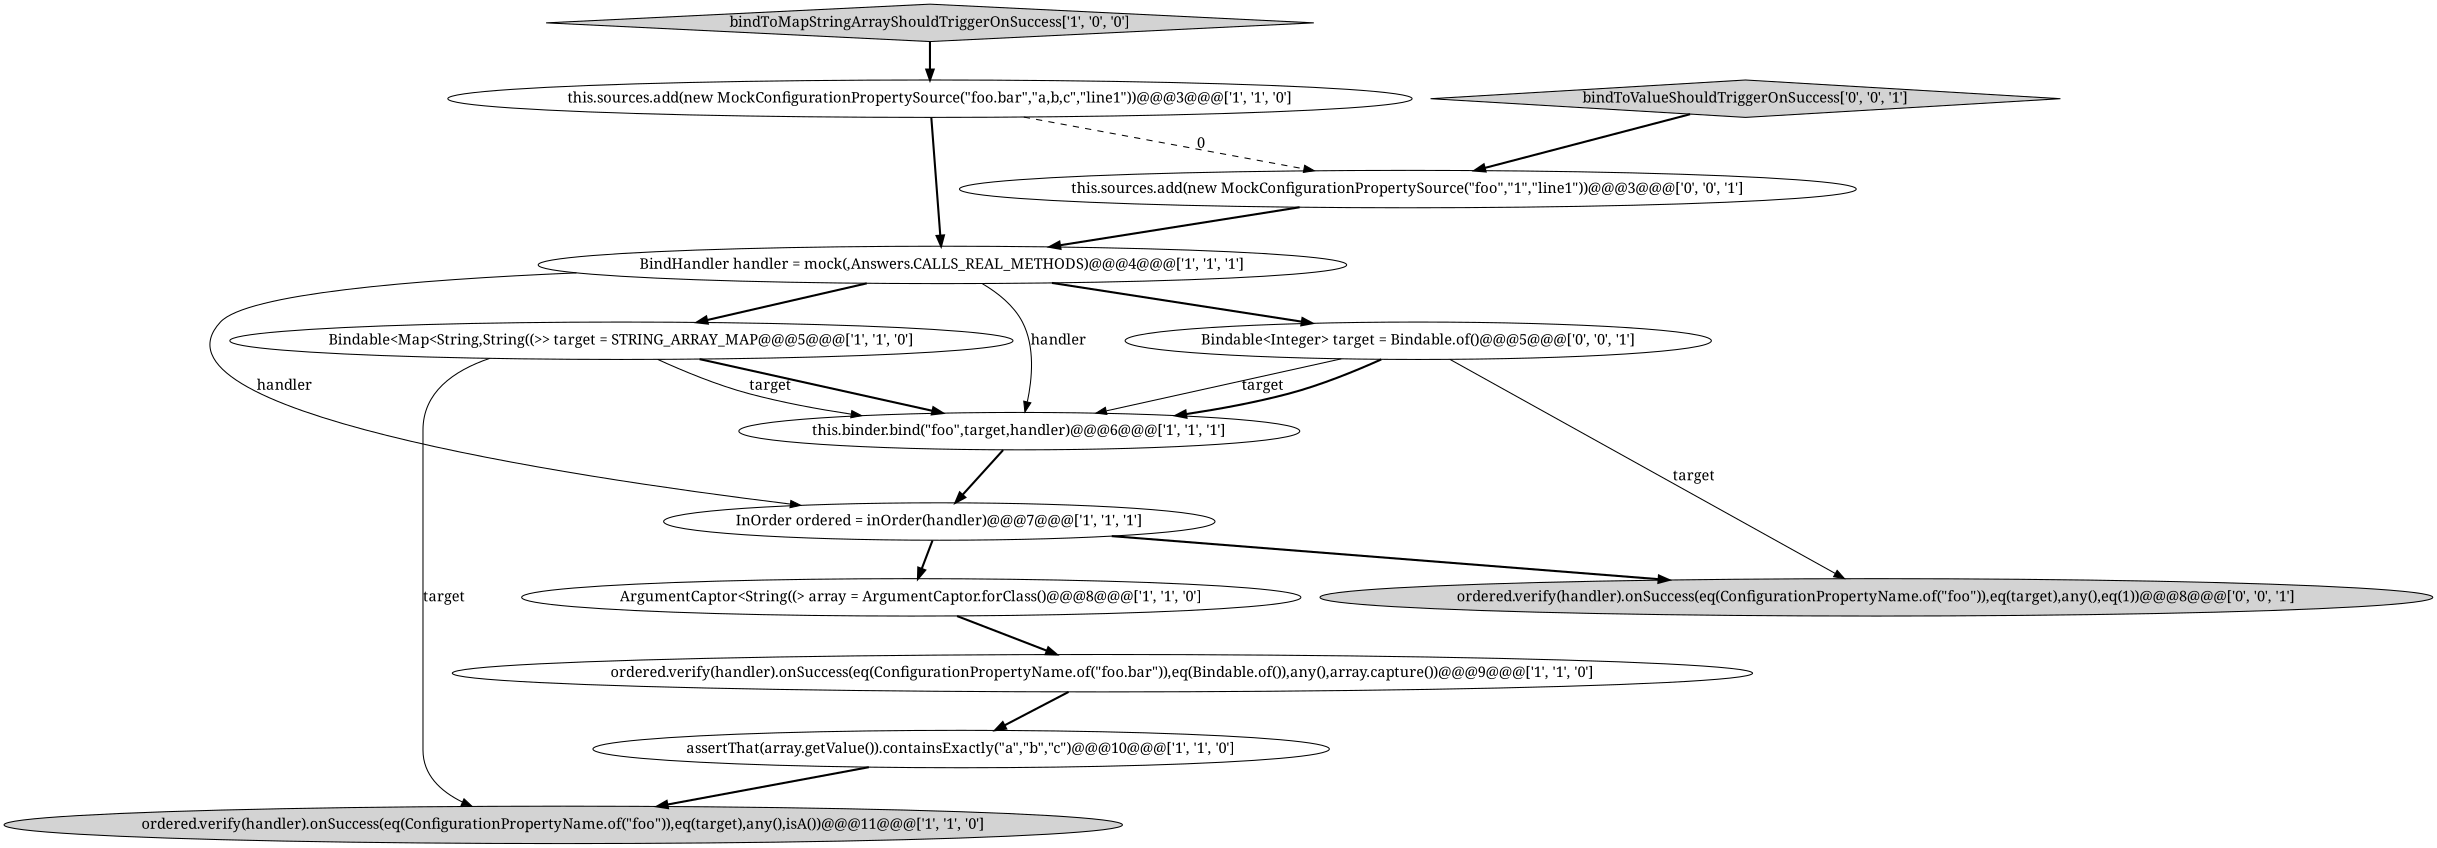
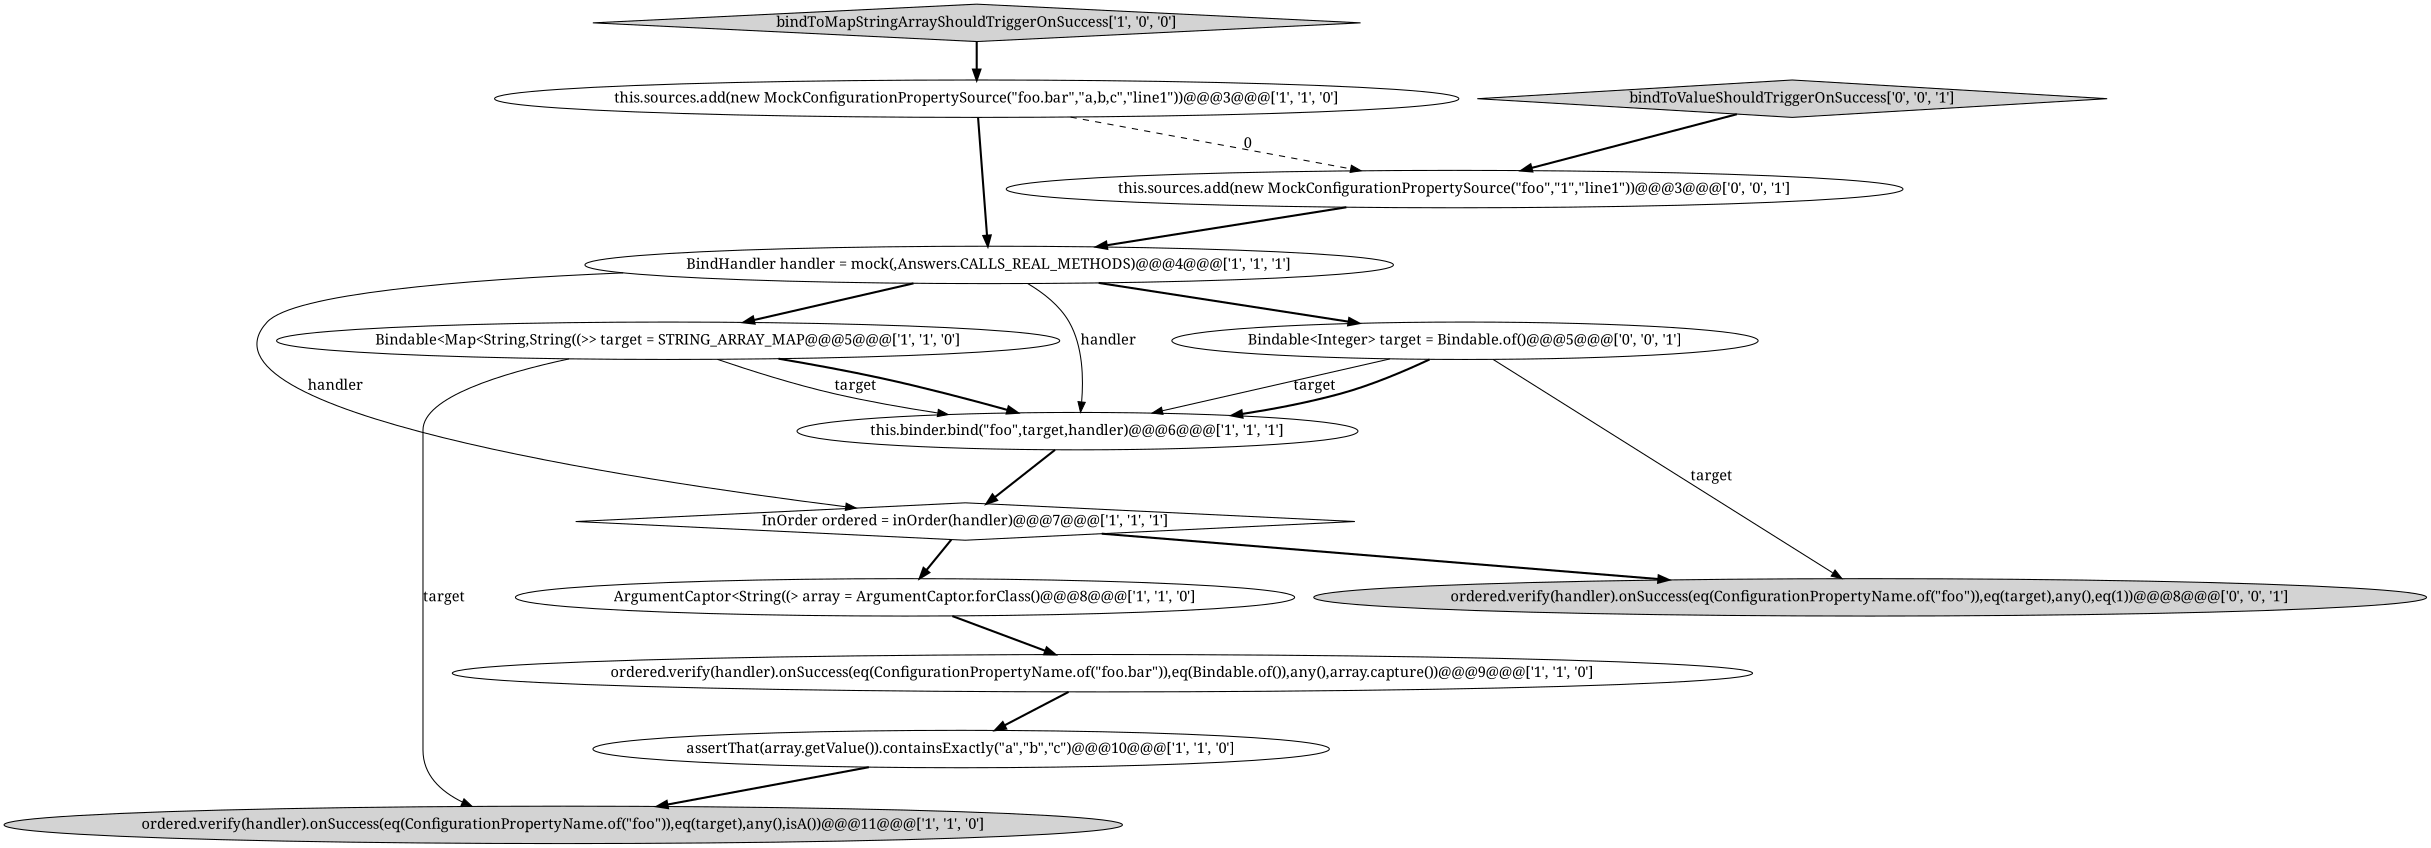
node "InOrder ordered = inOrder(handler)@@@7@@@['1', '1', '1']": shape ellipse -> diamond
